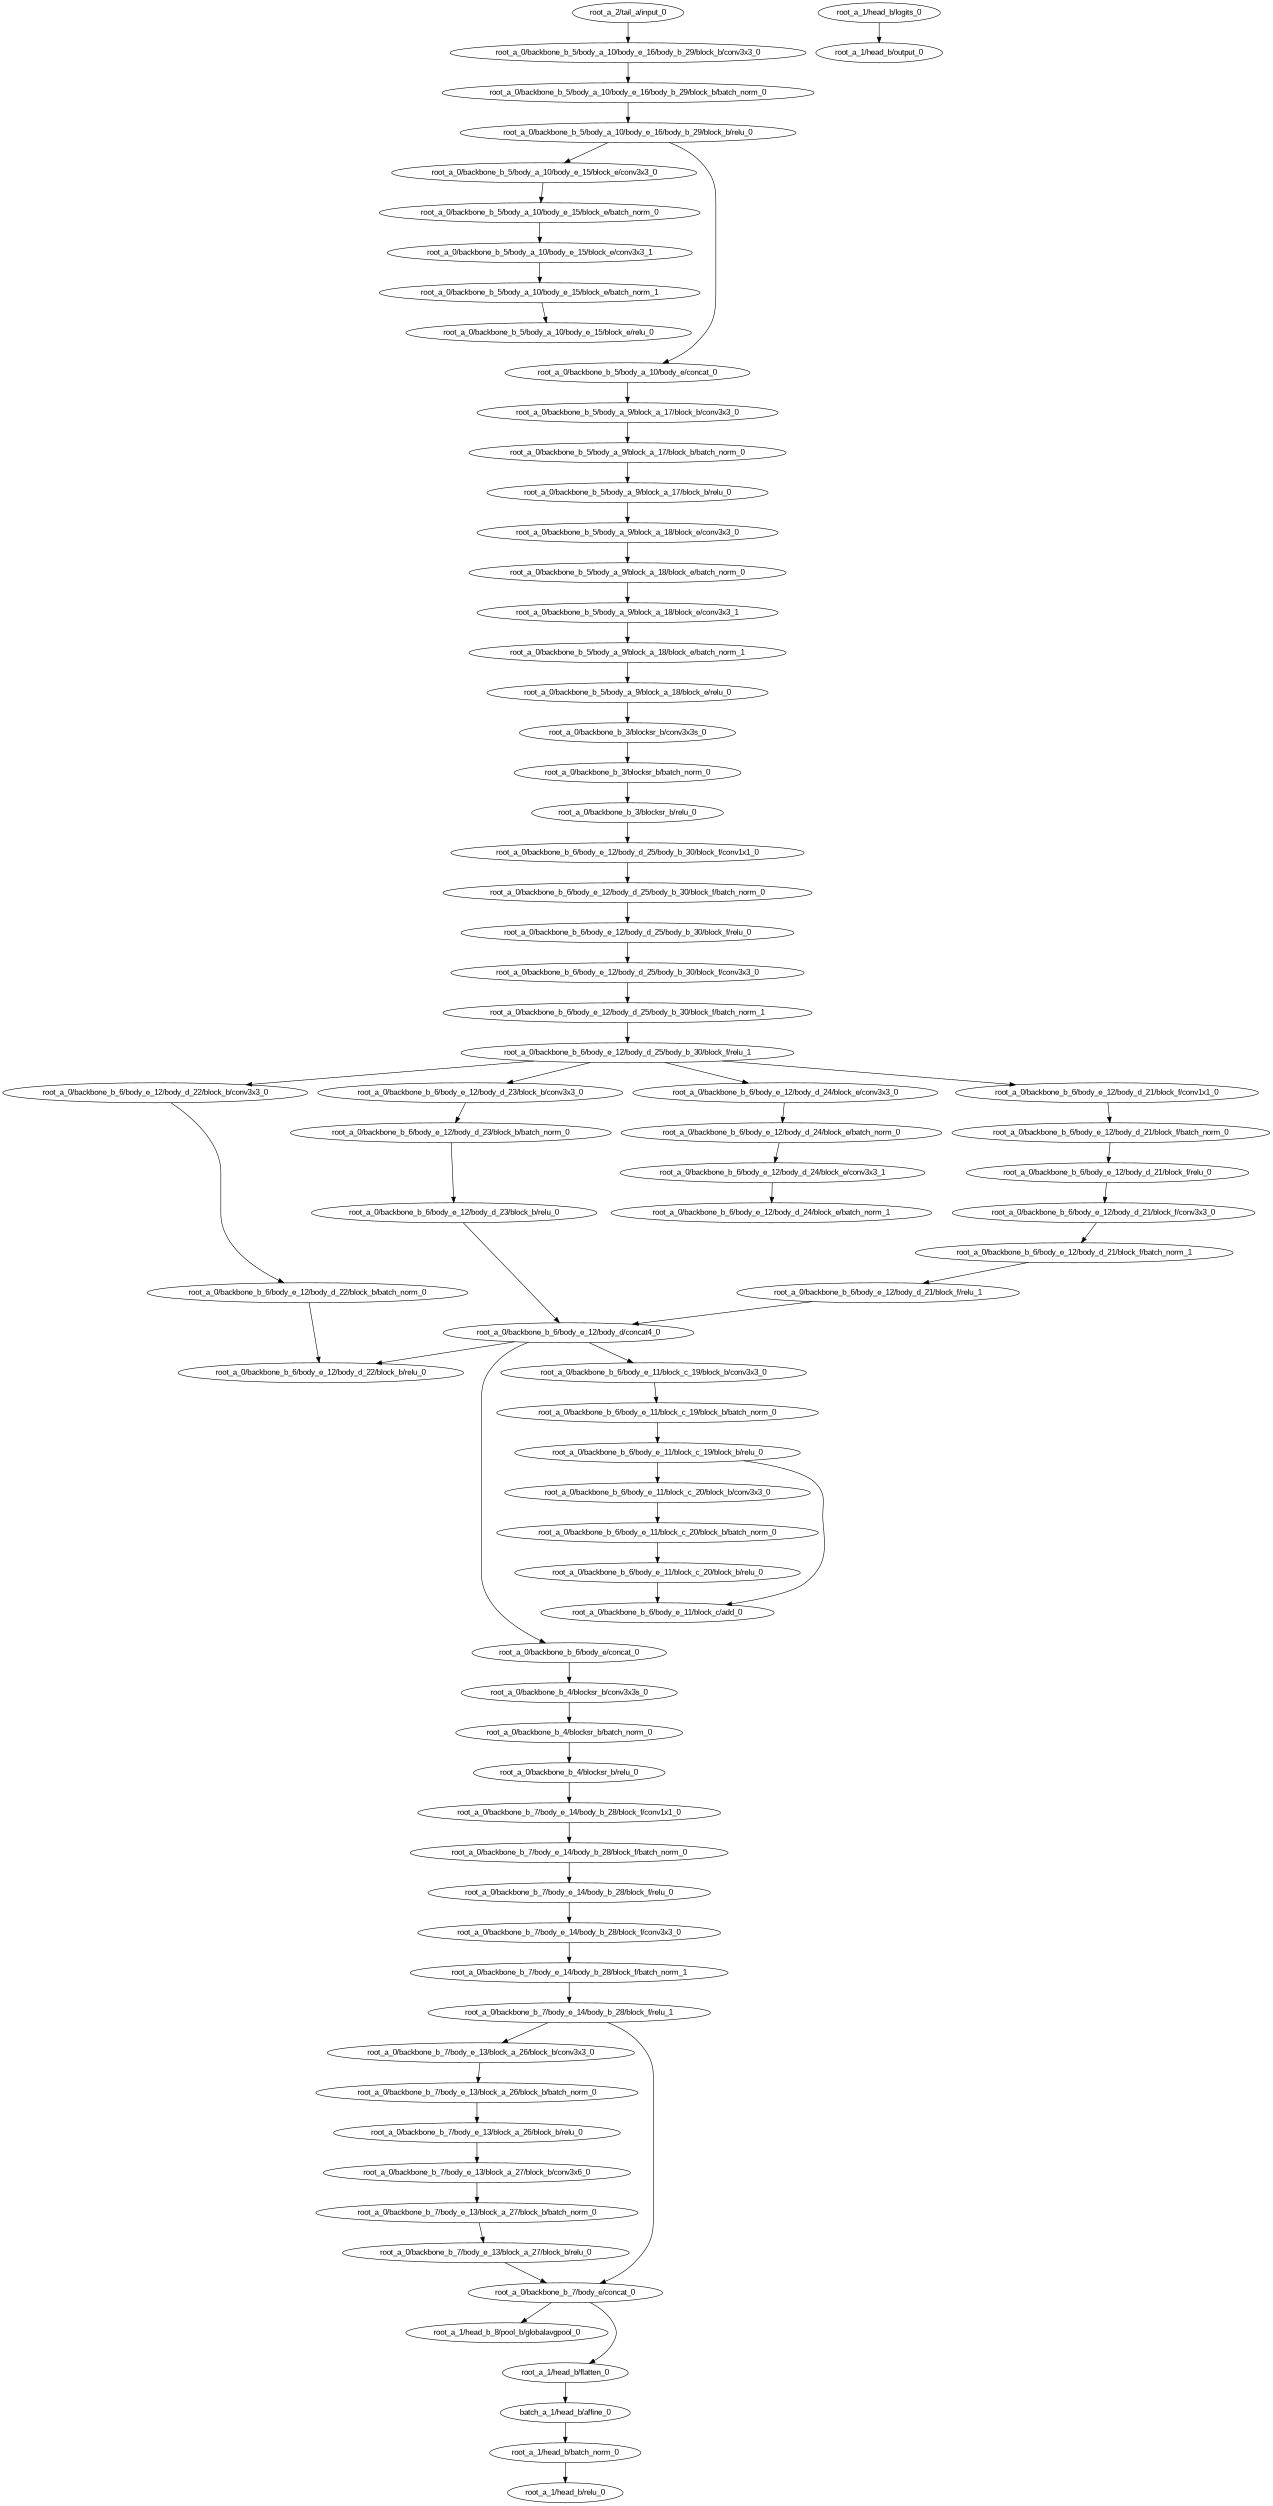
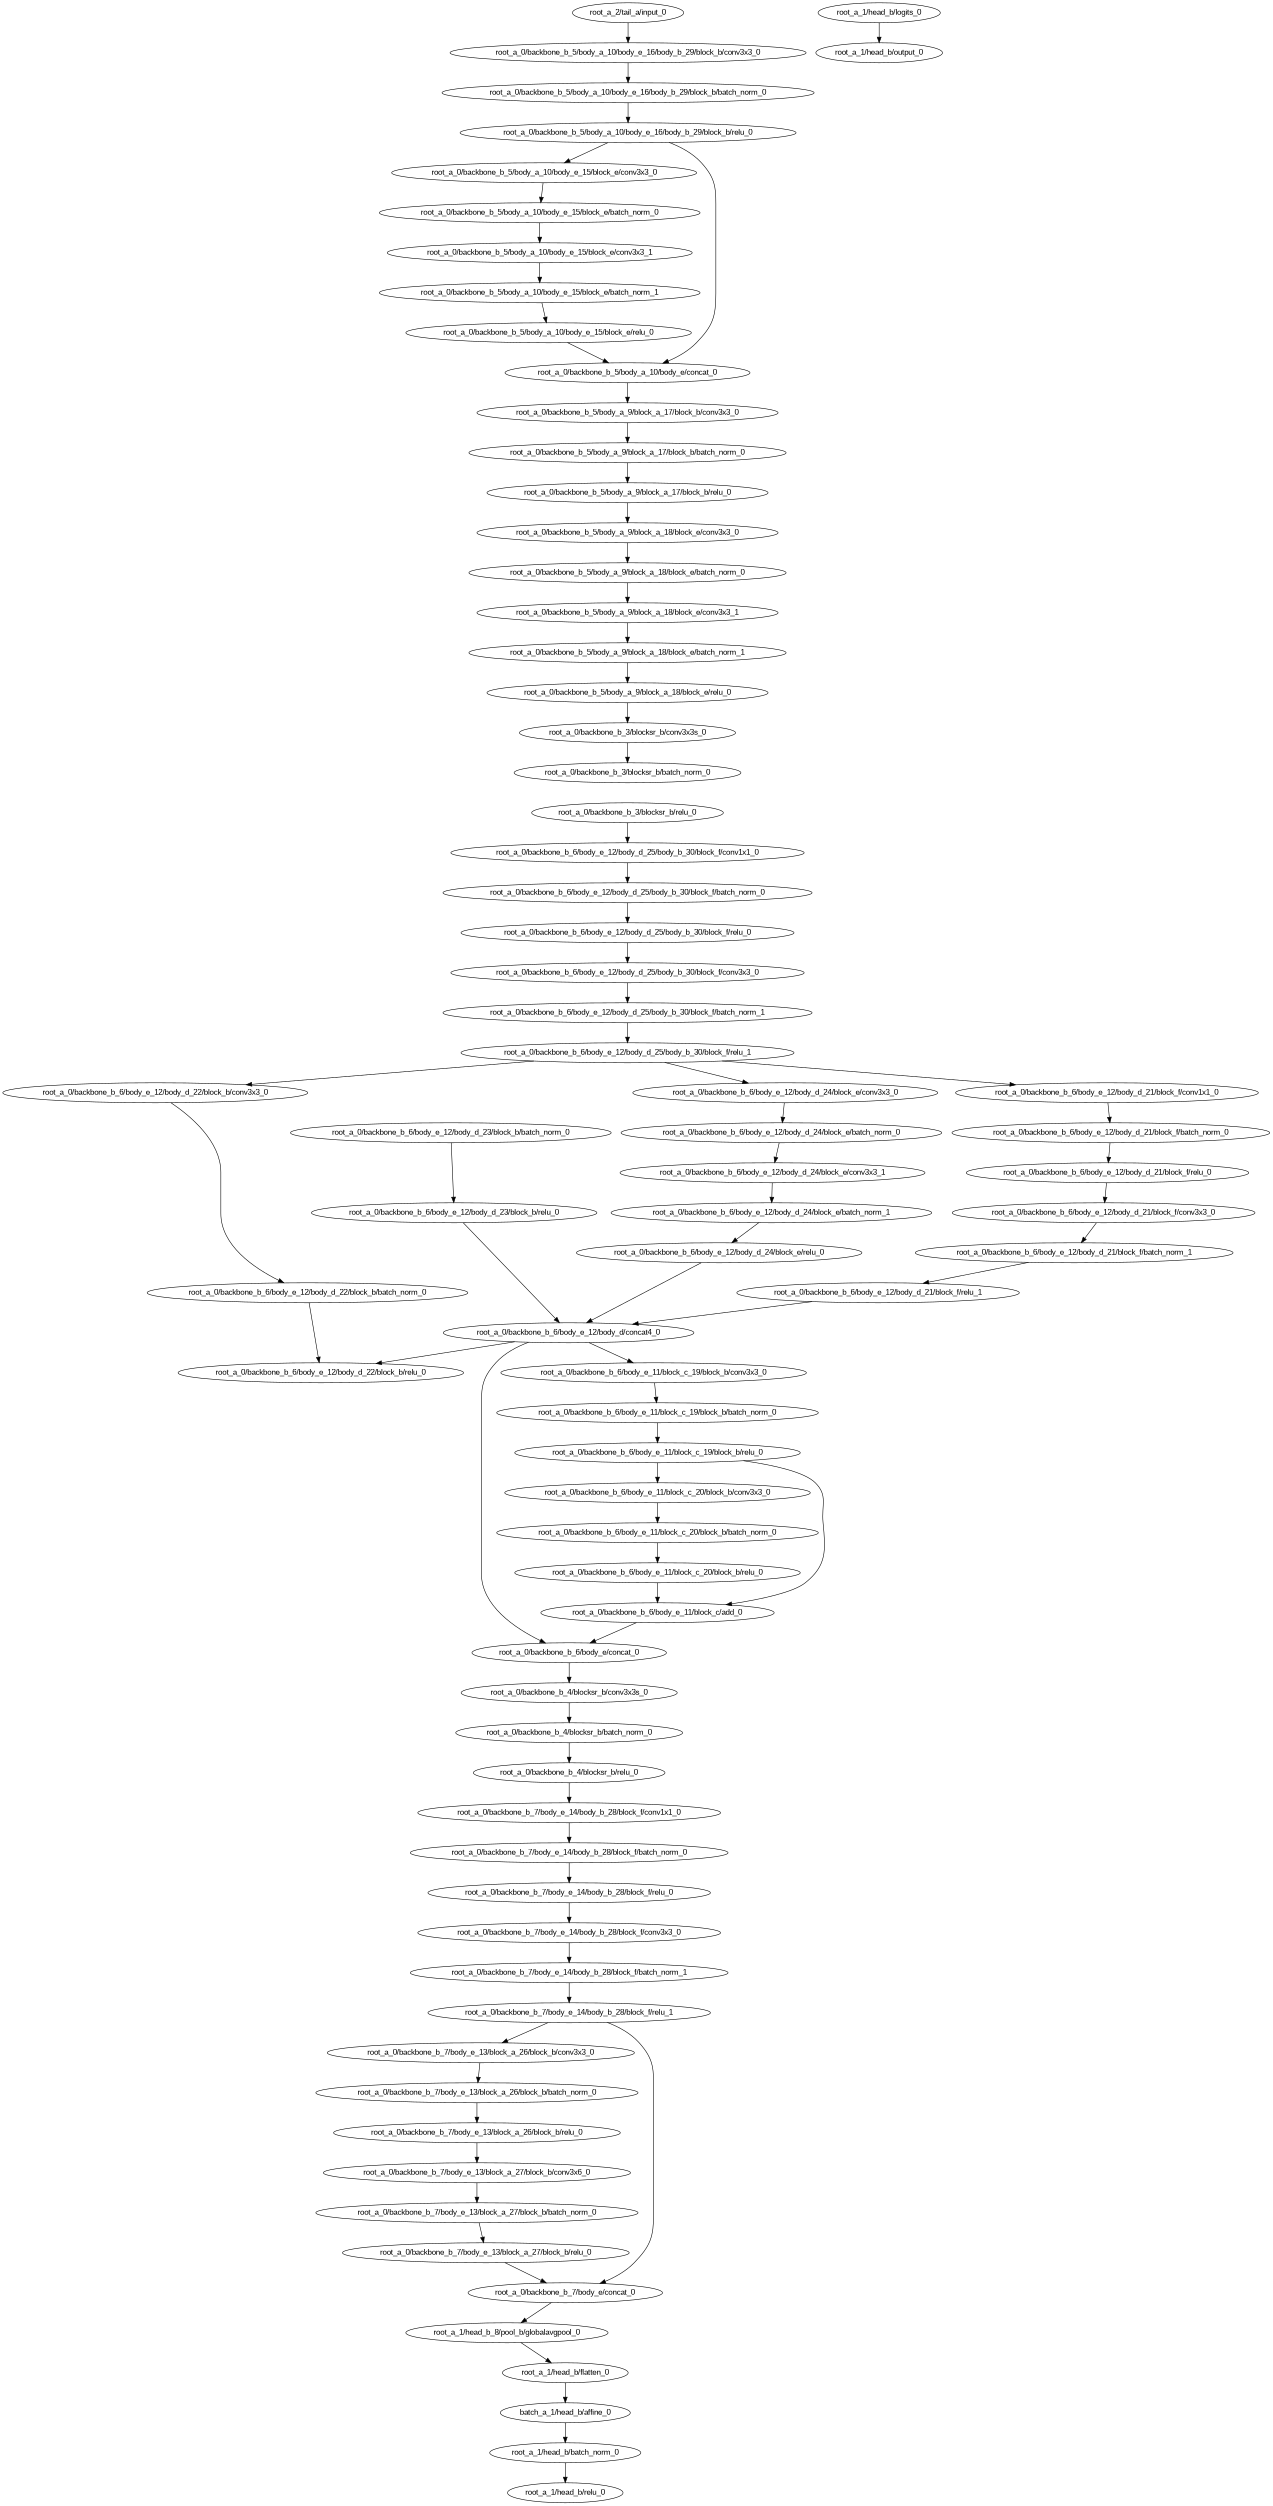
edge "root_a_0/backbone_b_5/body_a_10/body_e_15/block_e/relu_0" -> "root_a_0/backbone_b_5/body_a_10/body_e/concat_0": added
edge "root_a_0/backbone_b_3/blocksr_b/batch_norm_0" -> "root_a_0/backbone_b_3/blocksr_b/relu_0": removed
node "root_a_0/backbone_b_6/body_e_12/body_d_23/block_b/conv3x3_0": removed
node "root_a_0/backbone_b_6/body_e_12/body_d_24/block_e/relu_0": added
edge "root_a_0/backbone_b_6/body_e_11/block_c/add_0" -> "root_a_0/backbone_b_6/body_e/concat_0": added
edge "root_a_0/backbone_b_7/body_e/concat_0" -> "root_a_1/head_b/flatten_0": now "root_a_1/head_b_8/pool_b/globalavgpool_0" -> "root_a_1/head_b/flatten_0"
